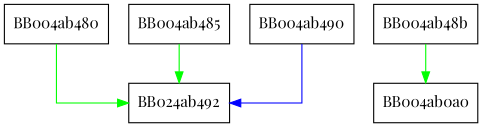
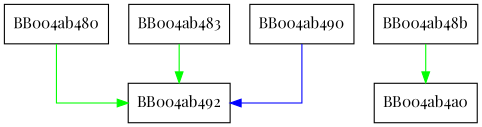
node "BB004ab485": label "BB004ab485" -> "BB004ab483"
node "BB024ab492": label "BB024ab492" -> "BB004ab492"
node "BB004ab0a0": label "BB004ab0a0" -> "BB004ab4a0"
